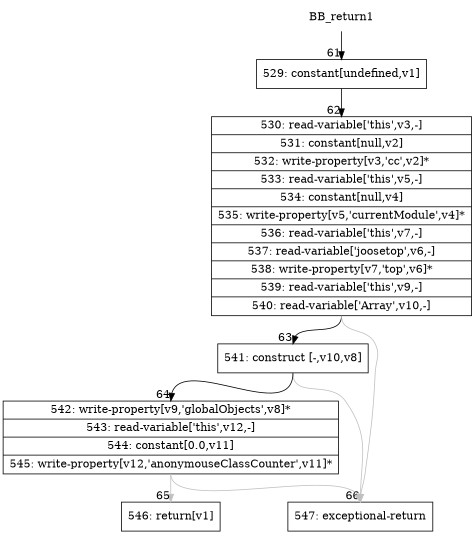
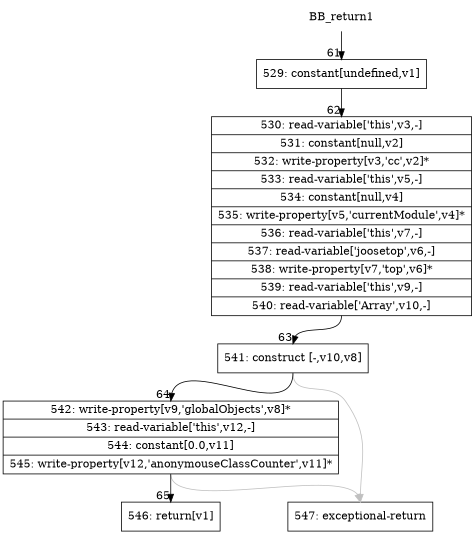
edge "530: read-variable['this',v3,-]" -> "547: exceptional-return": removed
edge "542: write-property[v9,'globalObjects',v8]*" -> "546: return[v1]": color gray -> black
